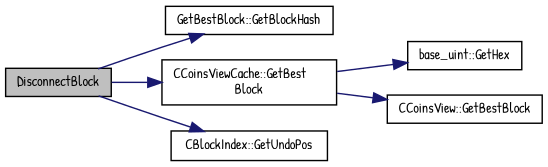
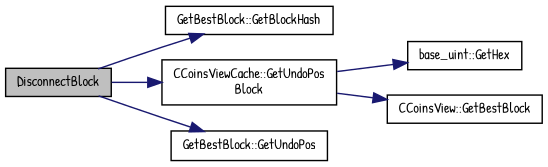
node "CCoinsViewCache::GetBest Block": label "CCoinsViewCache::GetBest Block" -> "CCoinsViewCache::GetUndoPos Block"
node "CBlockIndex::GetUndoPos": label "CBlockIndex::GetUndoPos" -> "GetBestBlock::GetUndoPos"
